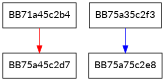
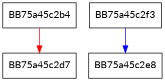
node "BB71a45c2b4": label "BB71a45c2b4" -> "BB75a45c2b4"
node "BB75a35c2f3": label "BB75a35c2f3" -> "BB75a45c2f3"
node "BB75a75c2e8": label "BB75a75c2e8" -> "BB75a45c2e8"
